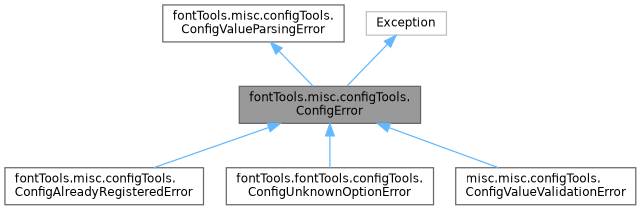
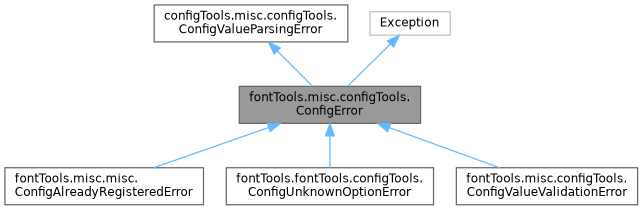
node "fontTools.misc.configTools. ConfigValueParsingError": label "fontTools.misc.configTools. ConfigValueParsingError" -> "configTools.misc.configTools. ConfigValueParsingError"
node "fontTools.misc.configTools. ConfigAlreadyRegisteredError": label "fontTools.misc.configTools. ConfigAlreadyRegisteredError" -> "fontTools.misc.misc. ConfigAlreadyRegisteredError"
node "misc.misc.configTools. ConfigValueValidationError": label "misc.misc.configTools. ConfigValueValidationError" -> "fontTools.misc.configTools. ConfigValueValidationError"
